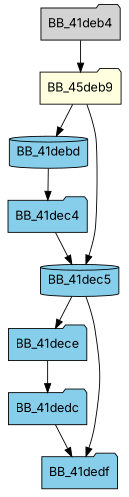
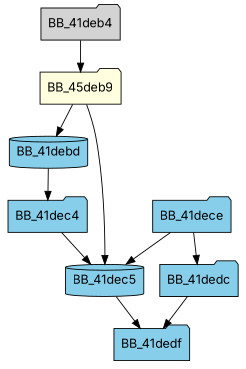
edge "BB_41dec5" -> "BB_41dece": reversed
